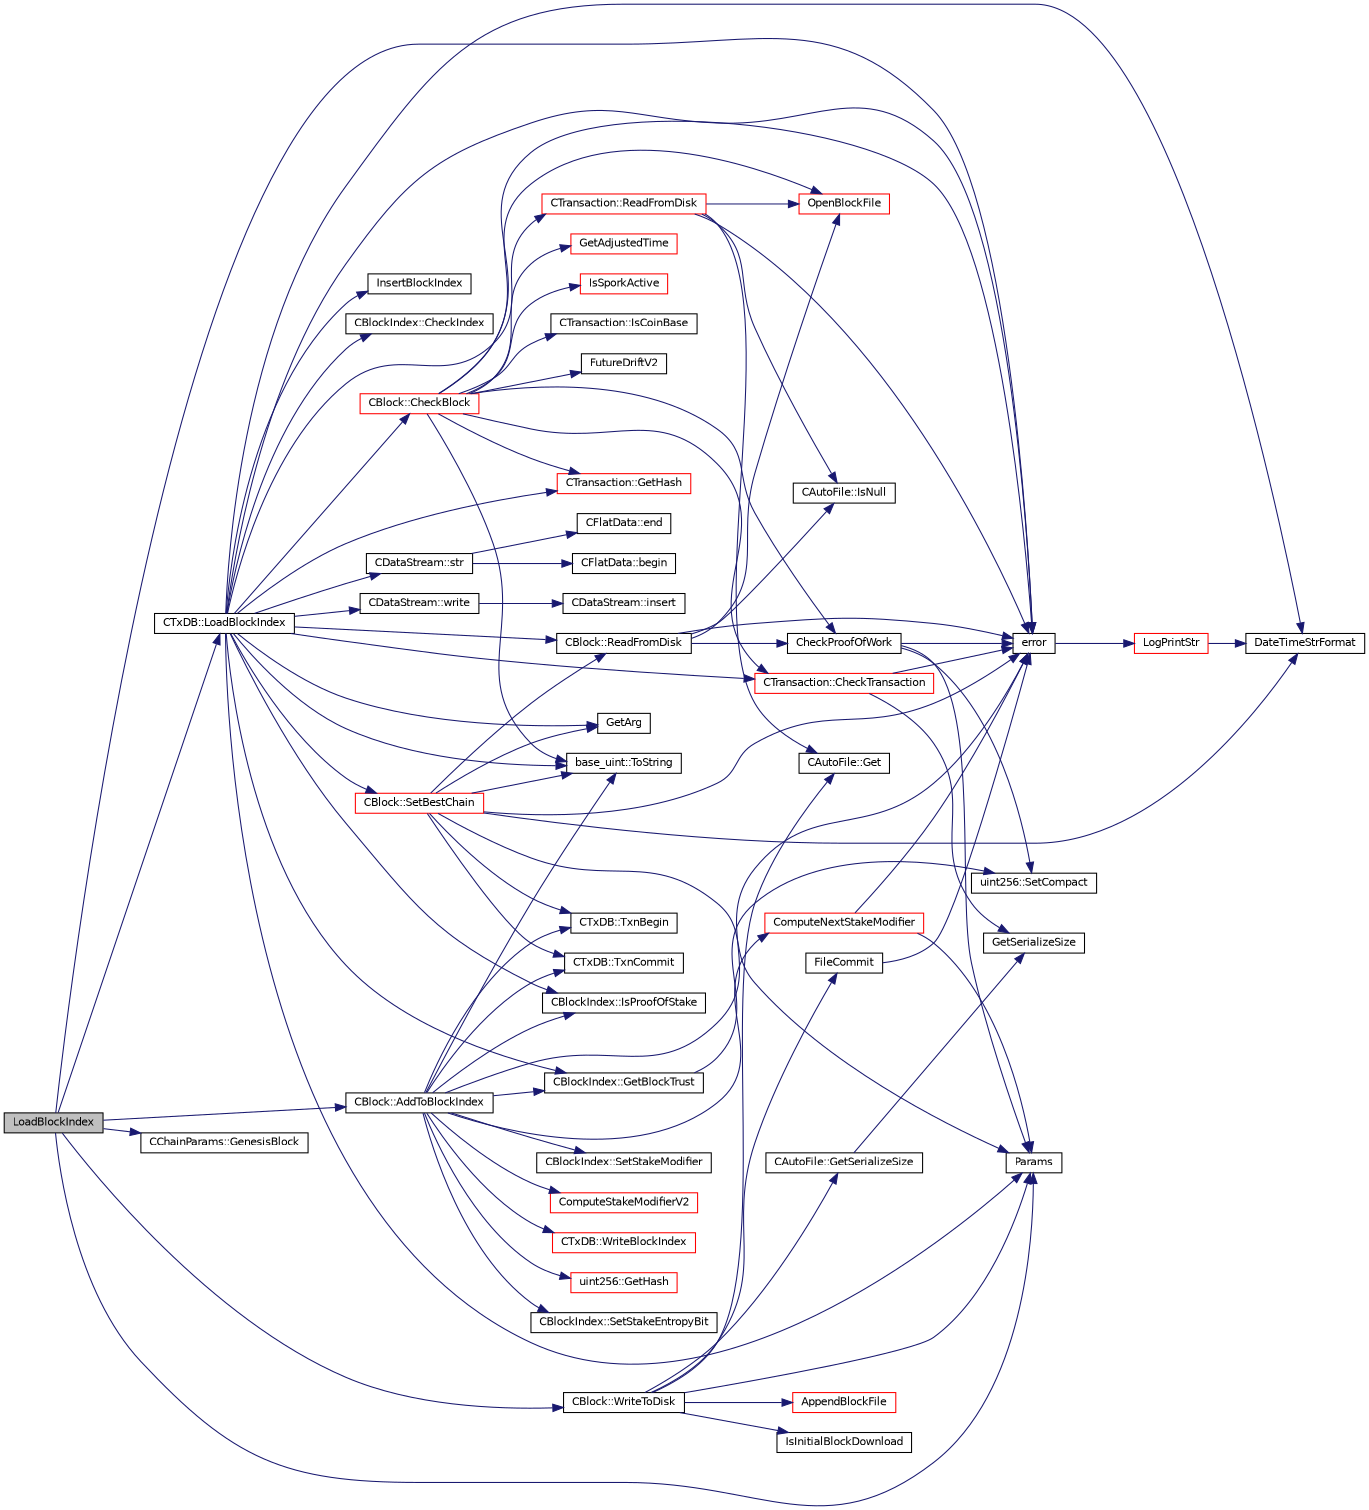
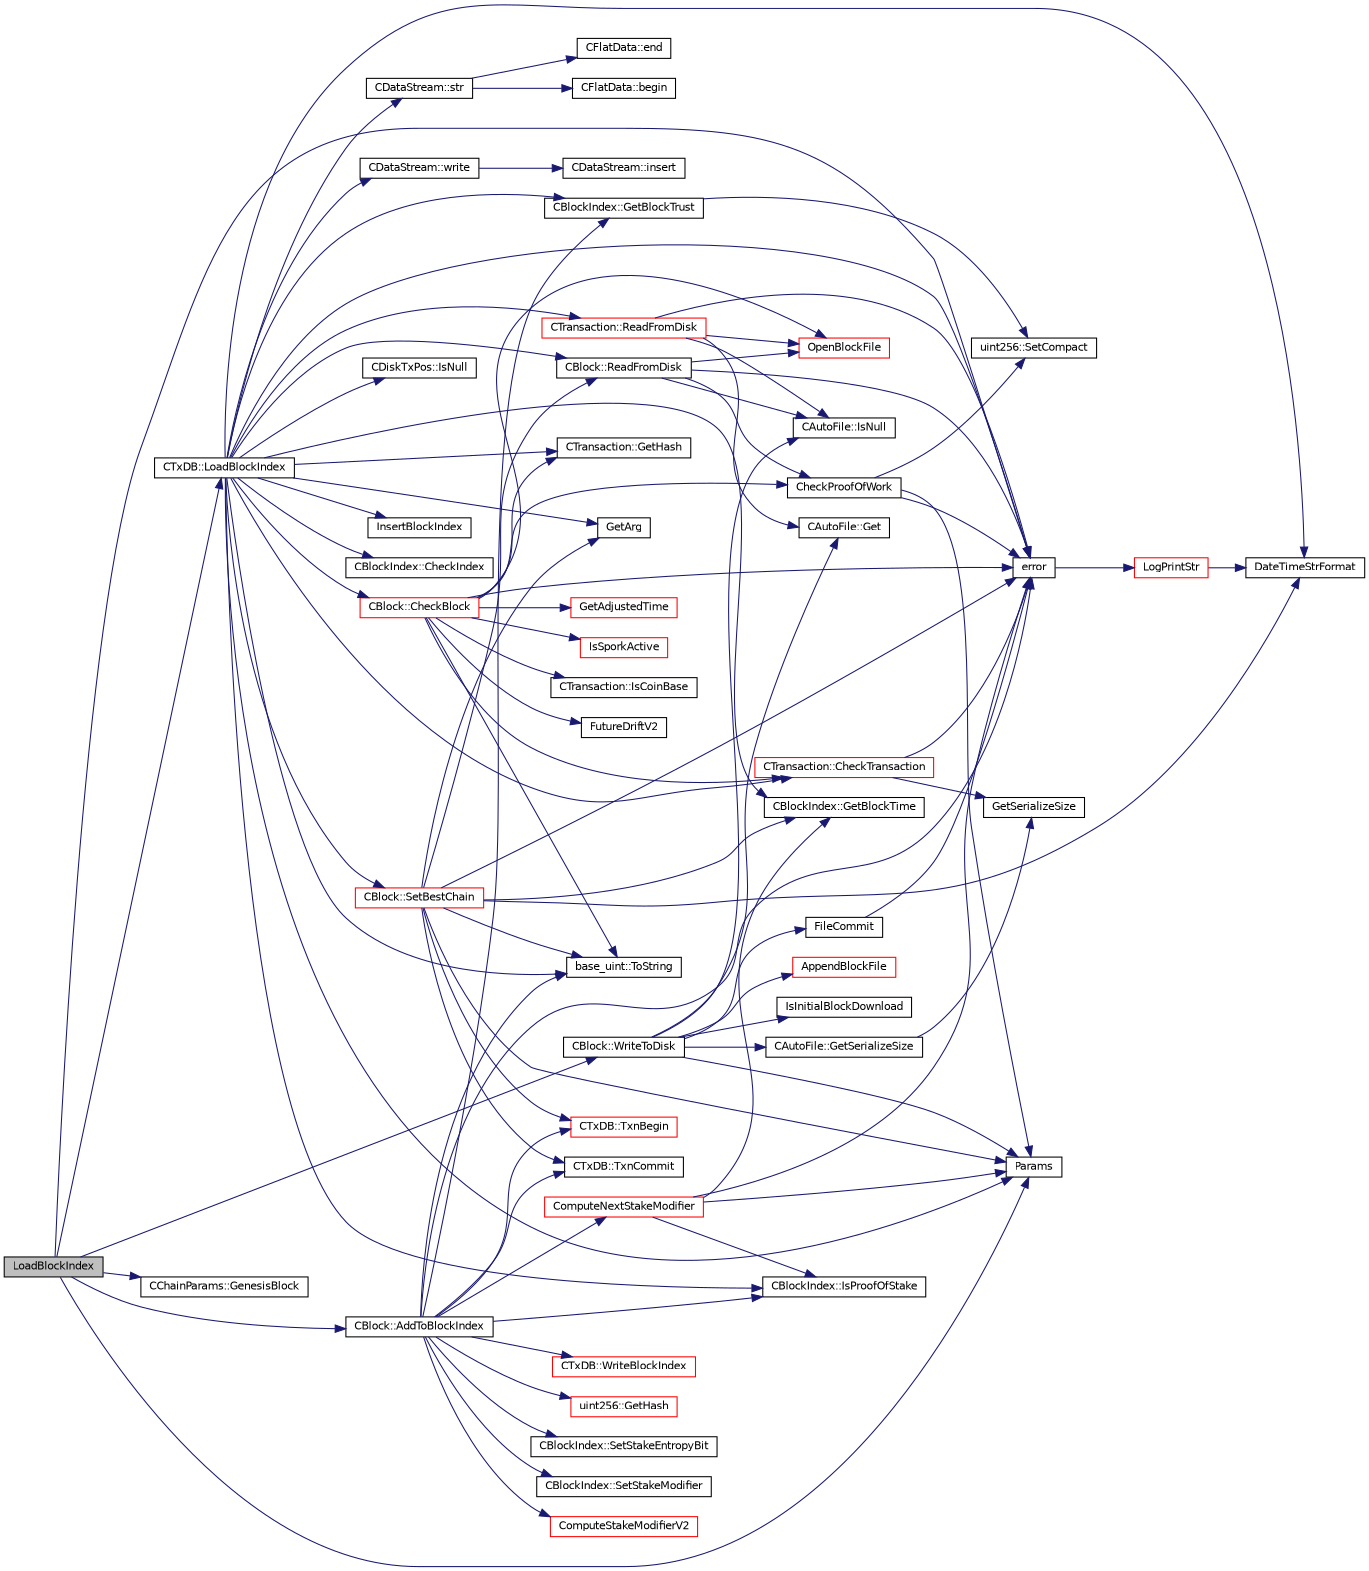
node "CDiskTxPos::IsNull": added
node "CTransaction::GetHash": color red -> black
edge "CBlock::WriteToDisk" -> "CAutoFile::IsNull": added
node "CBlockIndex::GetBlockTime": added
node "CTxDB::TxnBegin": color black -> red
edge "ComputeNextStakeModifier" -> "CBlockIndex::IsProofOfStake": added
